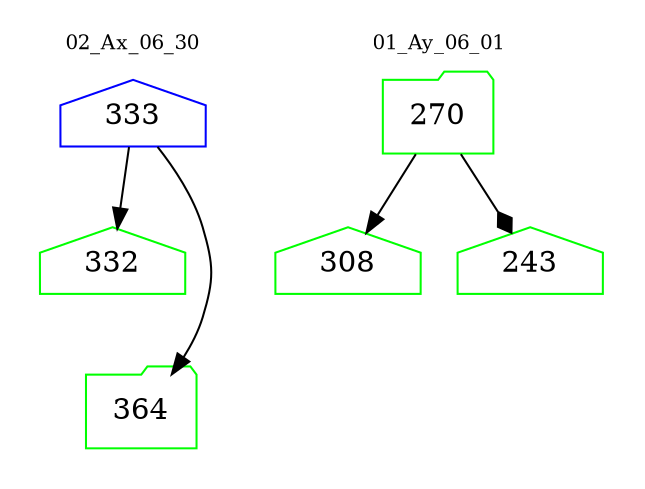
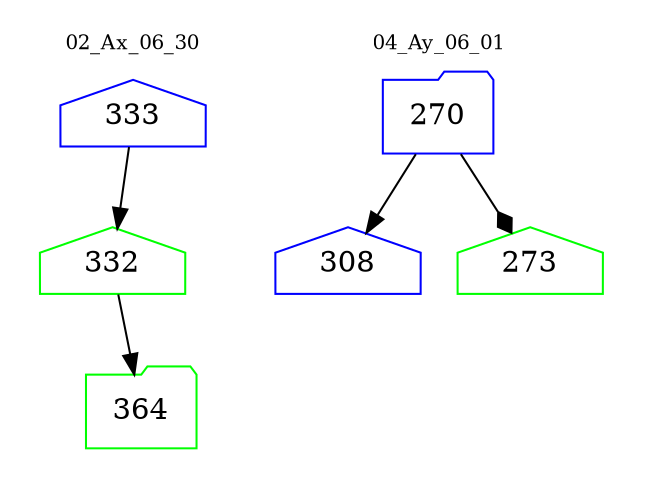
cluster "01_Ay_06_01": label "01_Ay_06_01" -> "04_Ay_06_01"
node "270": color green -> blue
edge "333" -> "364": now "332" -> "364"
node "308": color green -> blue
node "243": label "243" -> "273"
